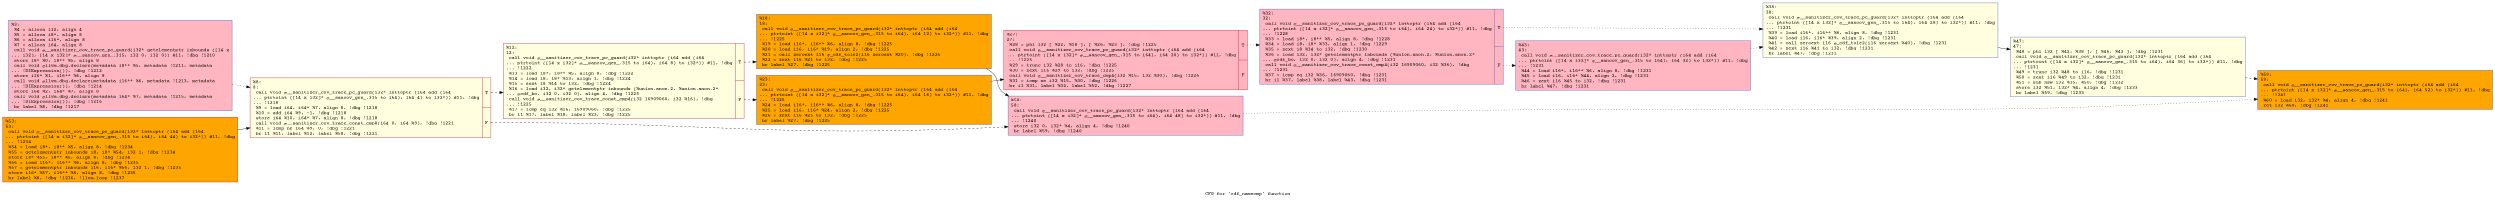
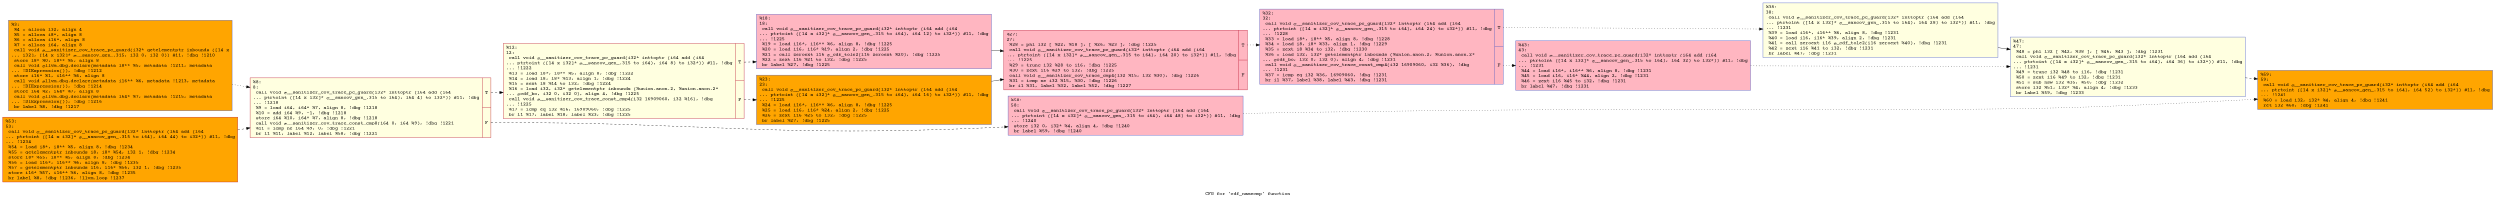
node "%18:": fillcolor orange -> lightpink
edge "%43:" -> "%38:": now "%43:" -> "%47:"
node "%3:": fillcolor lightpink -> orange
edge "%18:" -> "%58:": now "%18:" -> "%27:"
edge "%53:" -> "%8:": style solid -> dashed
